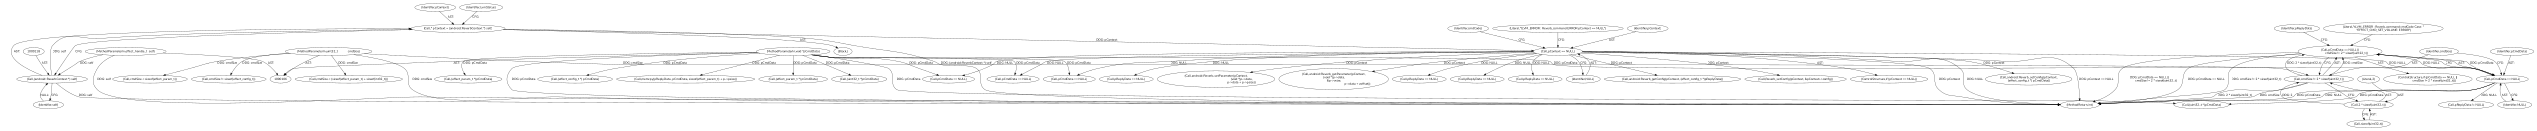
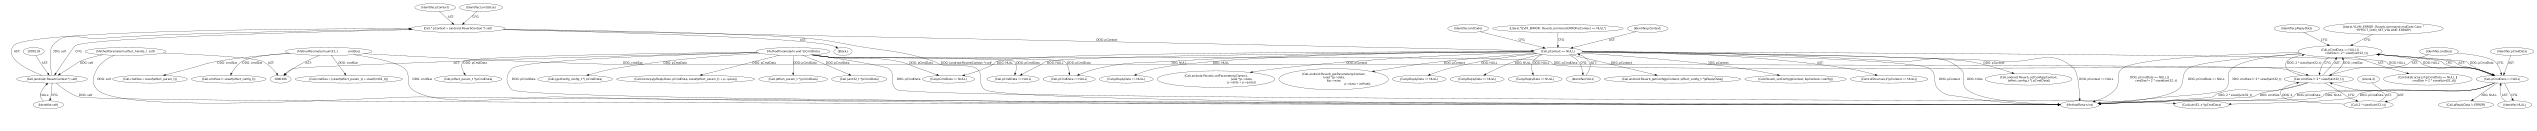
node "(Call,(effect_config_t *) pCmdData)": label "(Call,(effect_config_t *) pCmdData)" -> "(Call,(getConfig_config_t *) pCmdData)"
node "(Call,pReplyData != NULL)": label "(Call,pReplyData != NULL)" -> "(Call,pReplyData != ERROR)"
node "(Call,sizeof(uint32_t))": removed
